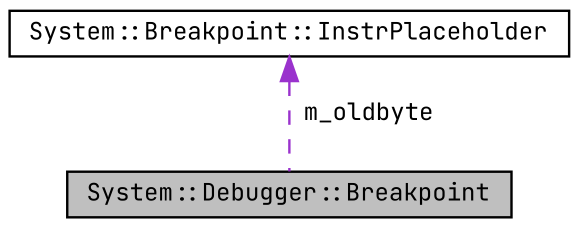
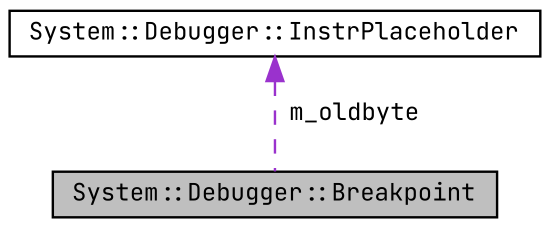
node "System::Breakpoint::InstrPlaceholder": label "System::Breakpoint::InstrPlaceholder" -> "System::Debugger::InstrPlaceholder"
